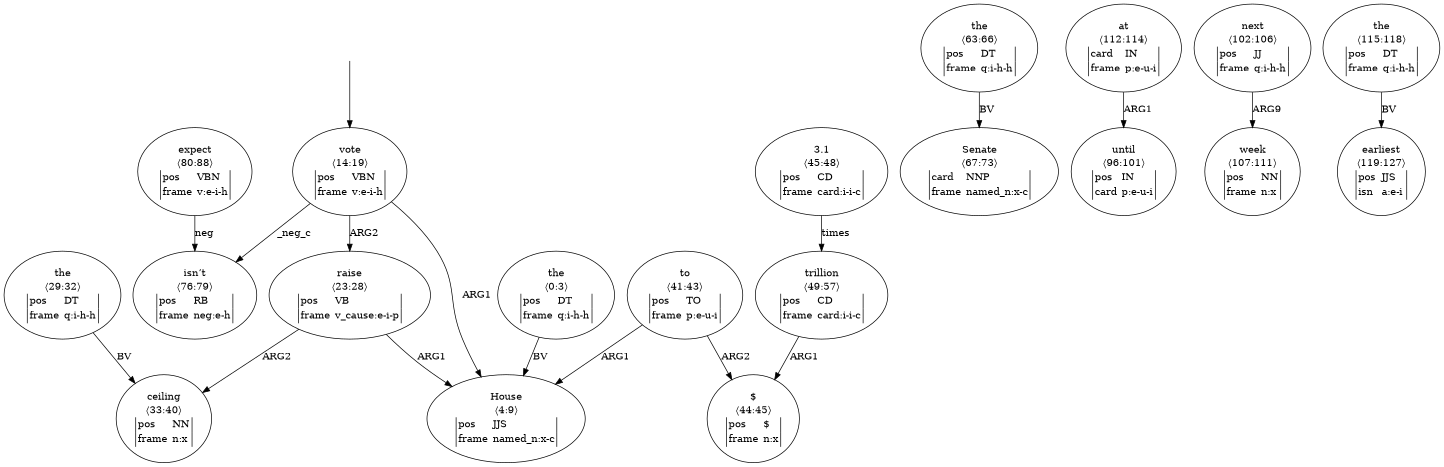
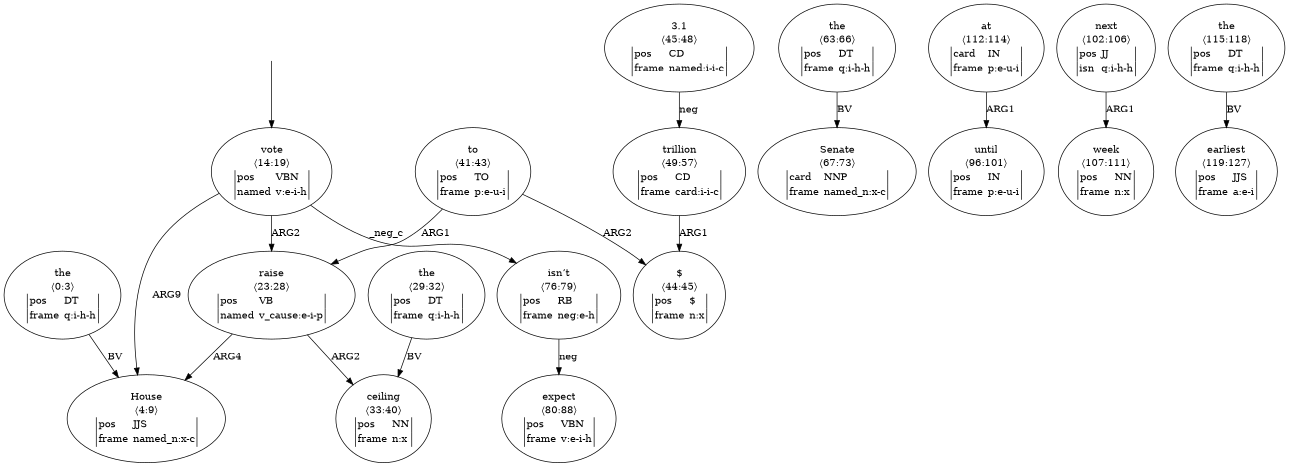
node "next": text "frame" -> "isn"
edge "next" -> "week": label "ARG9" -> "ARG1"
node "vote": text "frame" -> "named"
node "3.1": text "card:i-i-c" -> "named:i-i-c"
node "until": text "card" -> "frame"
node "earliest": text "isn" -> "frame"
edge "expect" -> "isn’t": reversed
edge "3.1" -> "trillion": label "times" -> "neg"
edge "vote" -> "House": label "ARG1" -> "ARG9"
node "raise": text "frame" -> "named"
edge "to" -> "House": now "to" -> "raise"
edge "raise" -> "House": label "ARG1" -> "ARG4"
